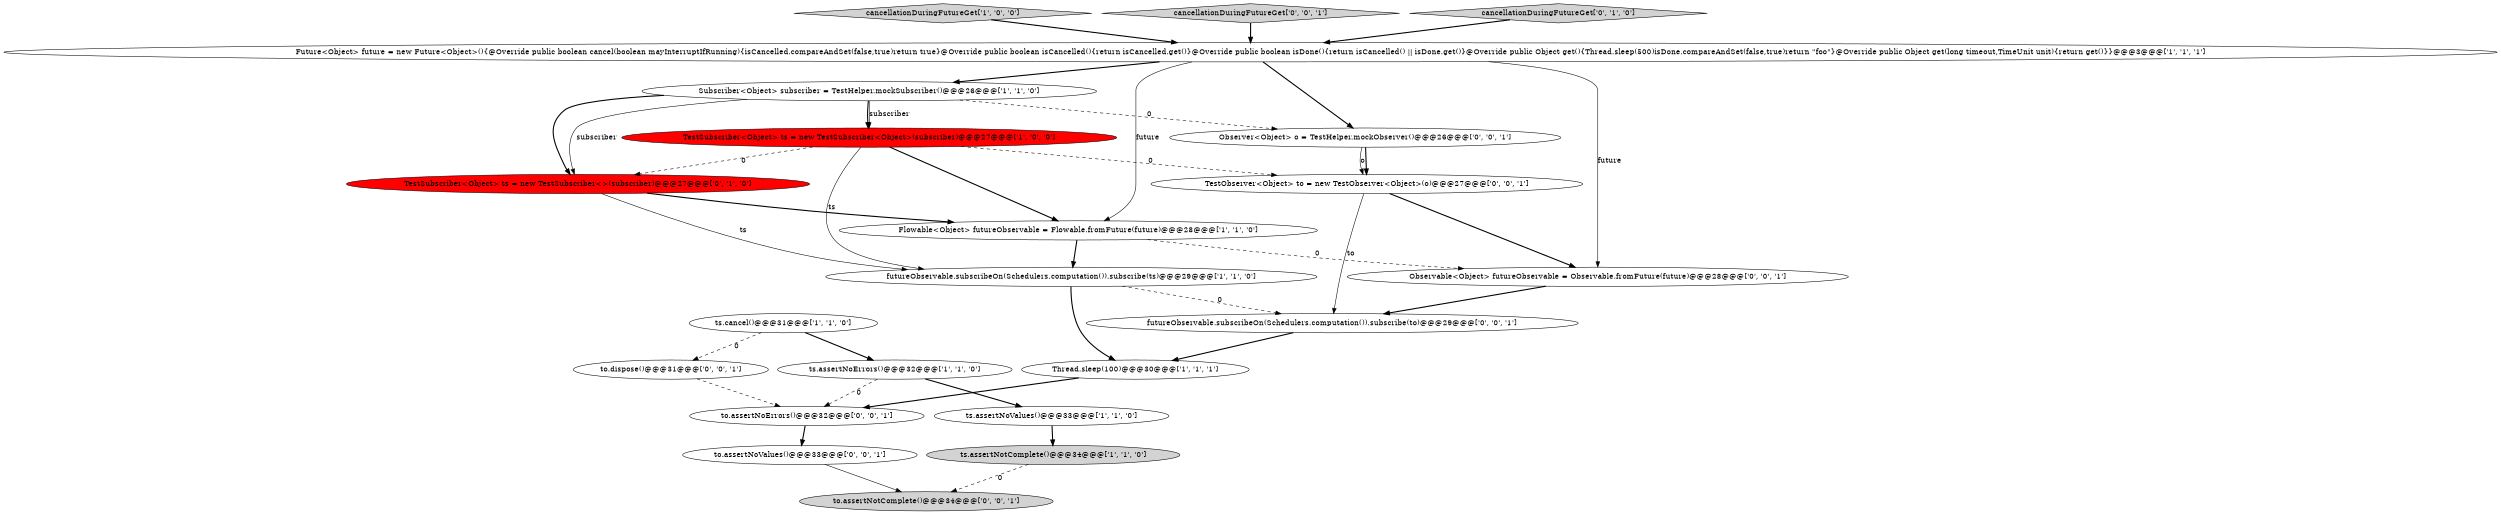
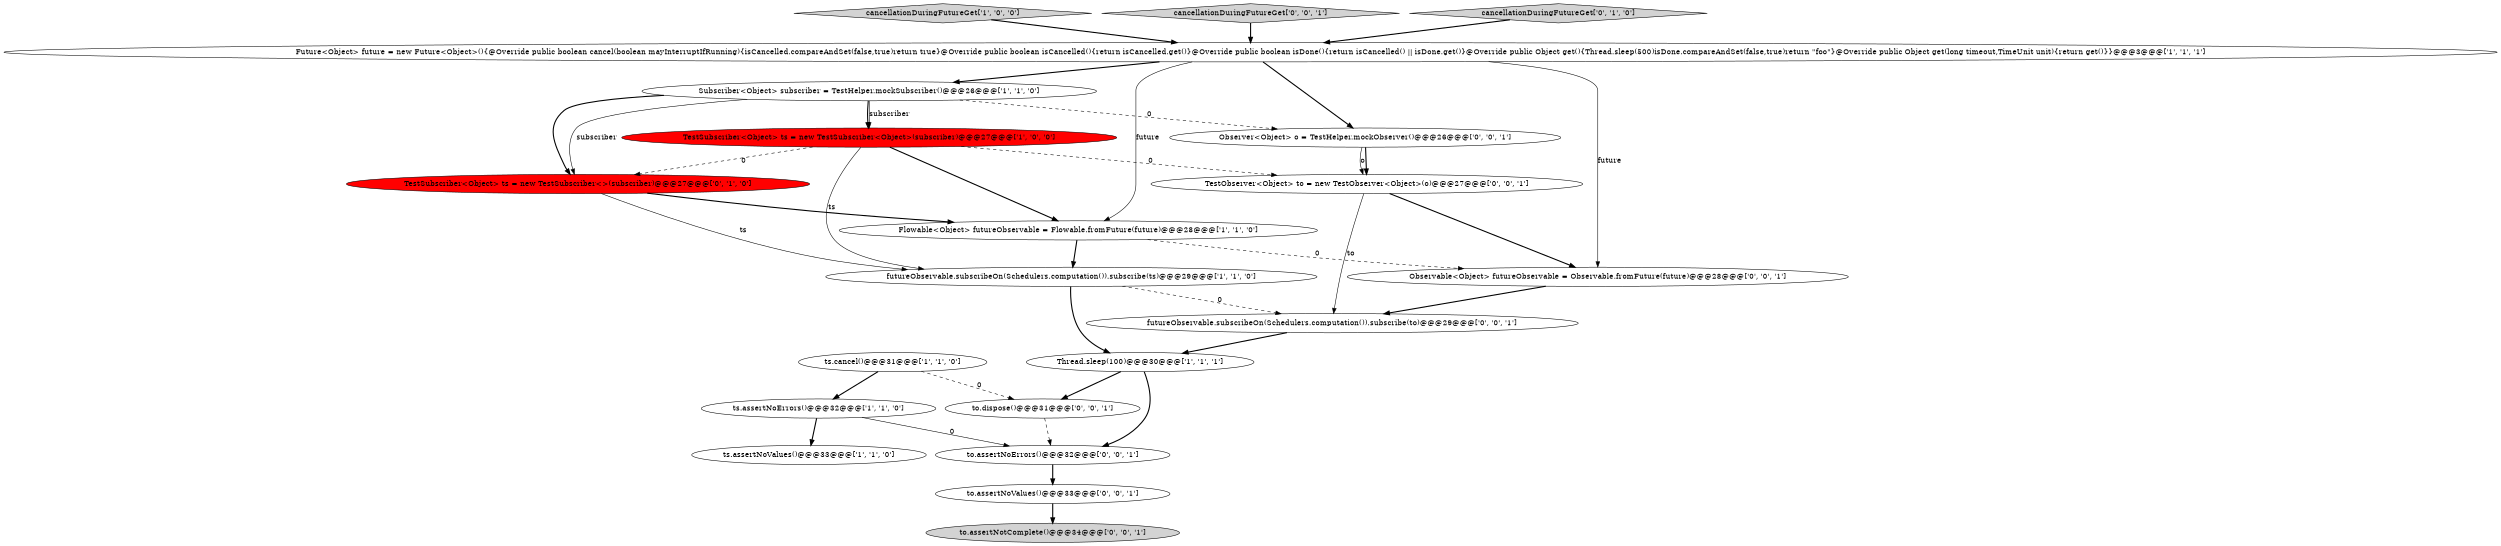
edge "Thread.sleep(100)@@@30@@@['1', '1', '1']" -> "to.dispose()@@@31@@@['0', '0', '1']": added
edge "ts.assertNoErrors()@@@32@@@['1', '1', '0']" -> "to.assertNoErrors()@@@32@@@['0', '0', '1']": style dashed -> solid
node "ts.assertNotComplete()@@@34@@@['1', '1', '0']": removed
edge "to.assertNoValues()@@@33@@@['0', '0', '1']" -> "to.assertNotComplete()@@@34@@@['0', '0', '1']": style solid -> bold
